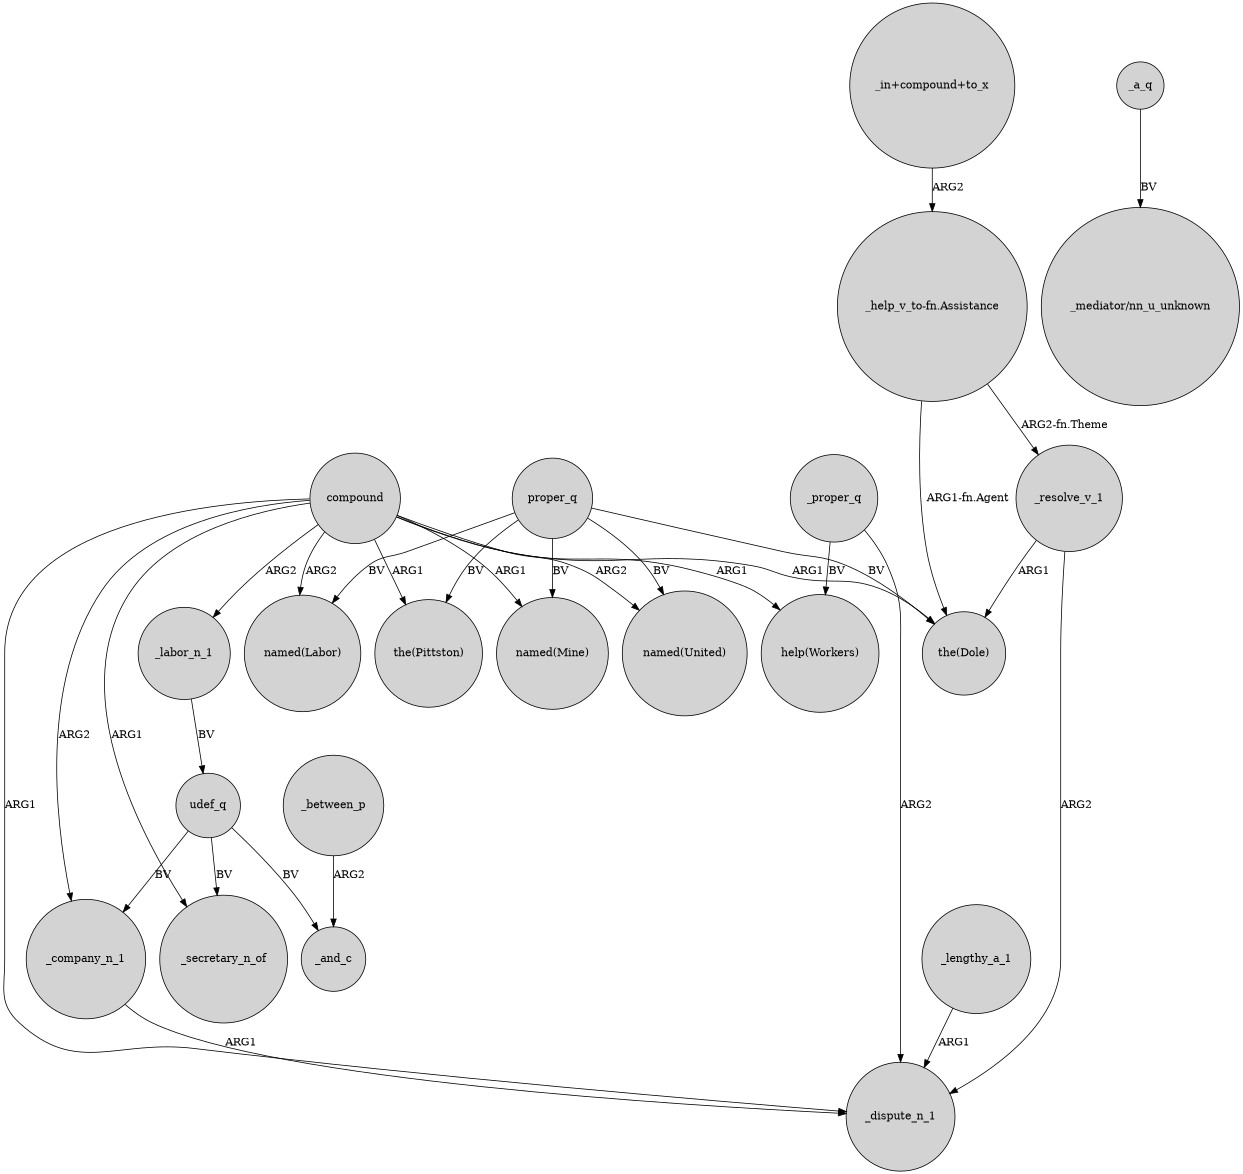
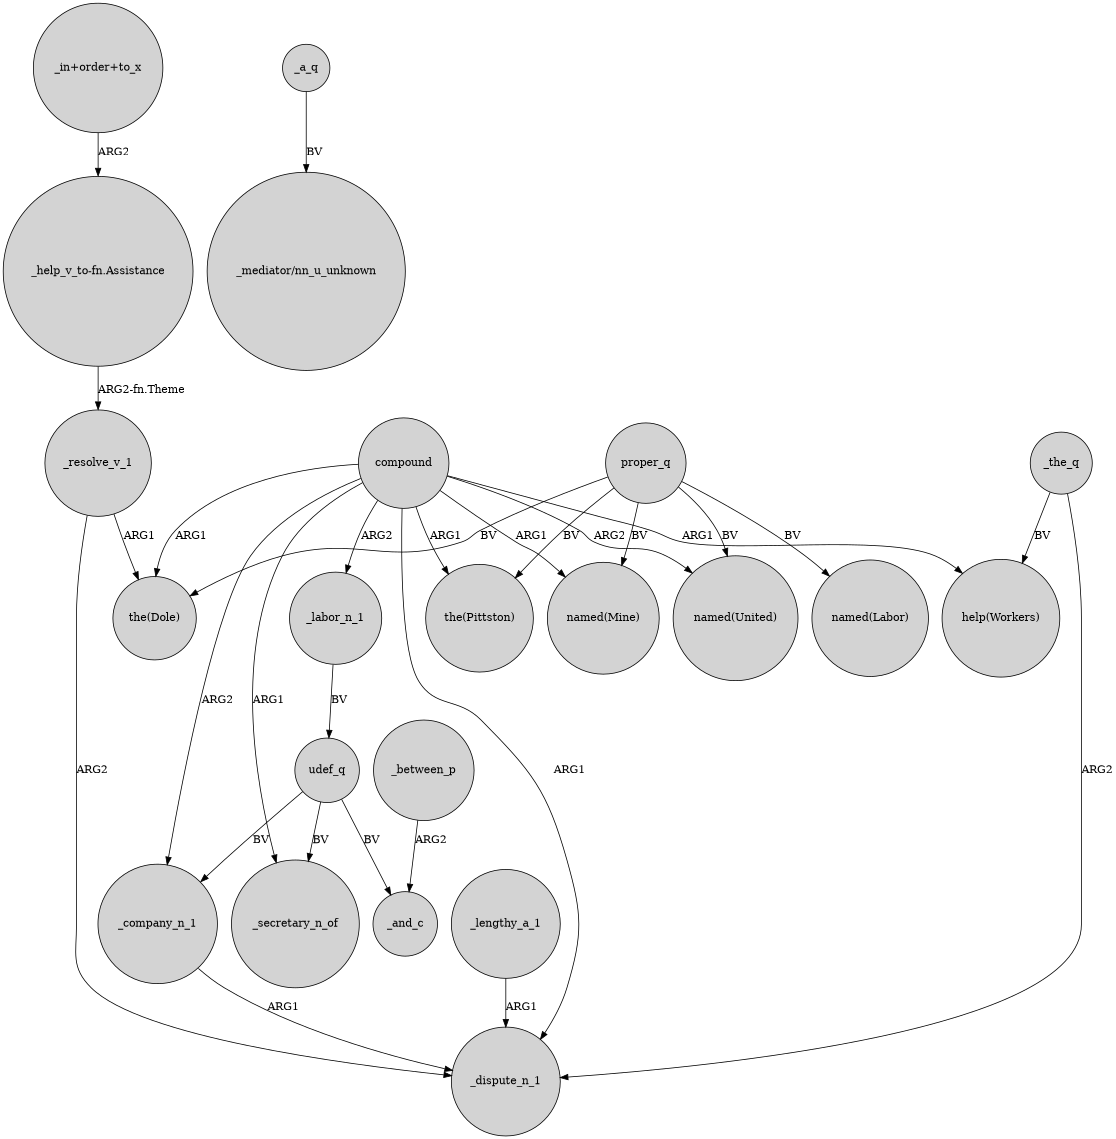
node "_in+compound+to_x": label "_in+compound+to_x" -> "_in+order+to_x"
node "_proper_q": label "_proper_q" -> "_the_q"
edge "_help_v_to-fn.Assistance" -> "the(Dole)": removed, label "ARG1-fn.Agent"
edge "compound" -> "named(Labor)": removed, label "ARG2"
